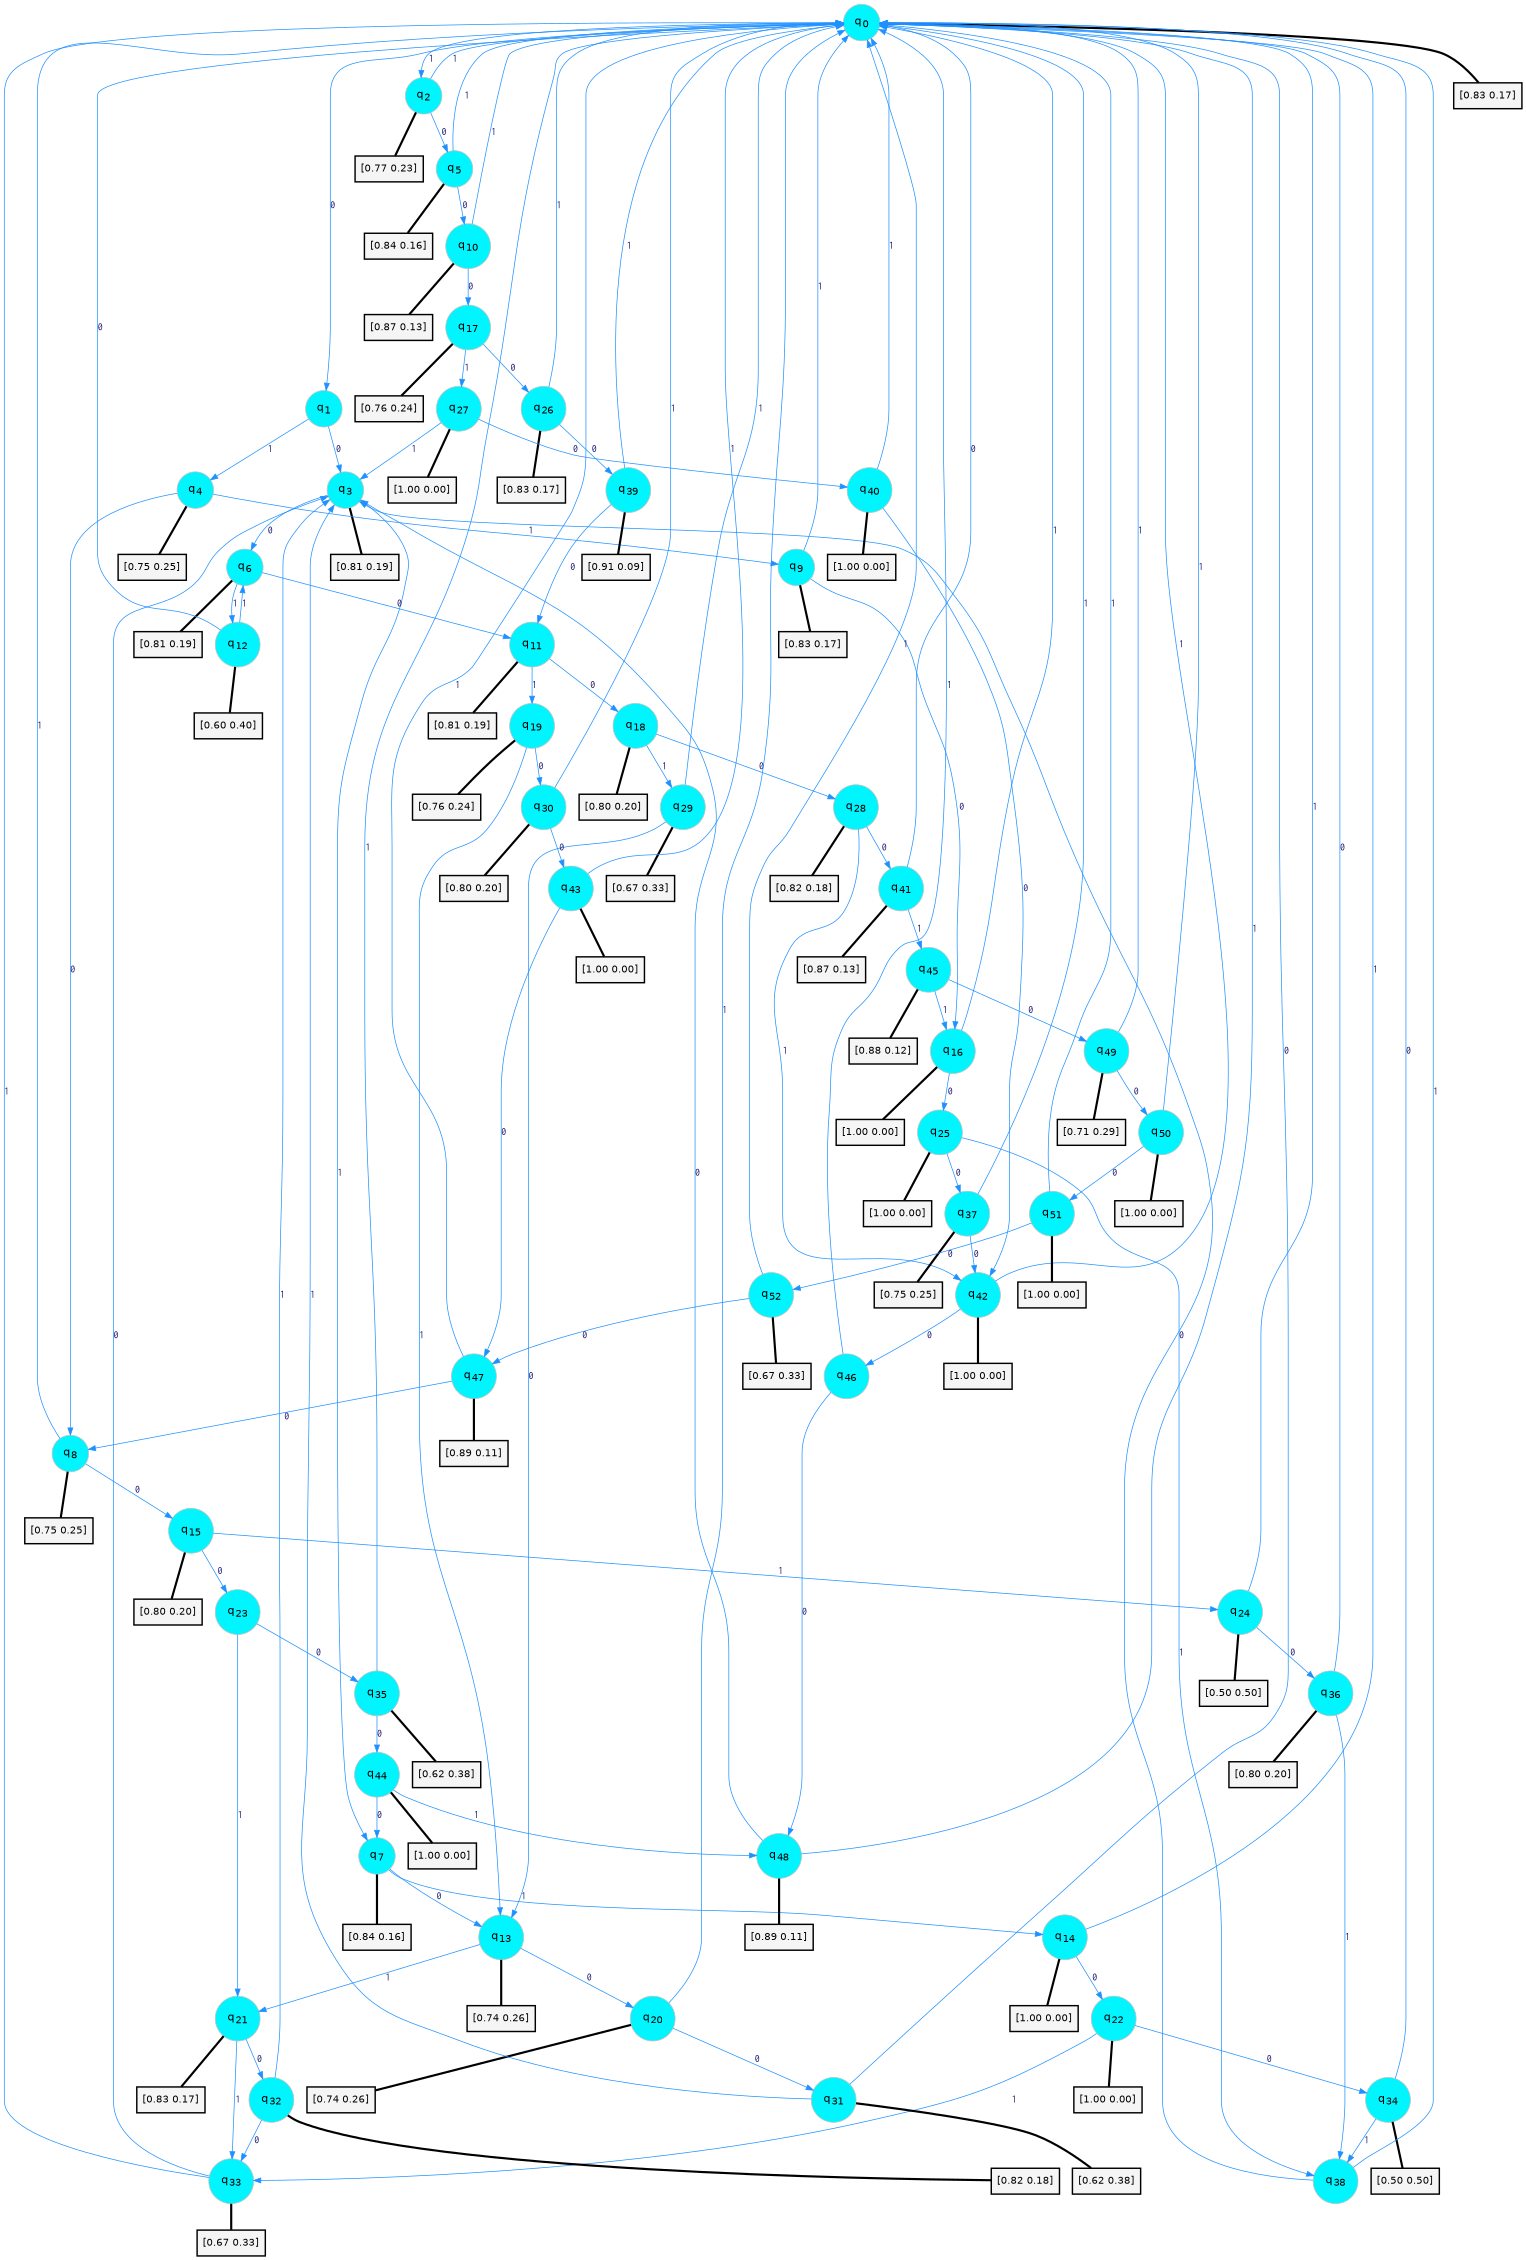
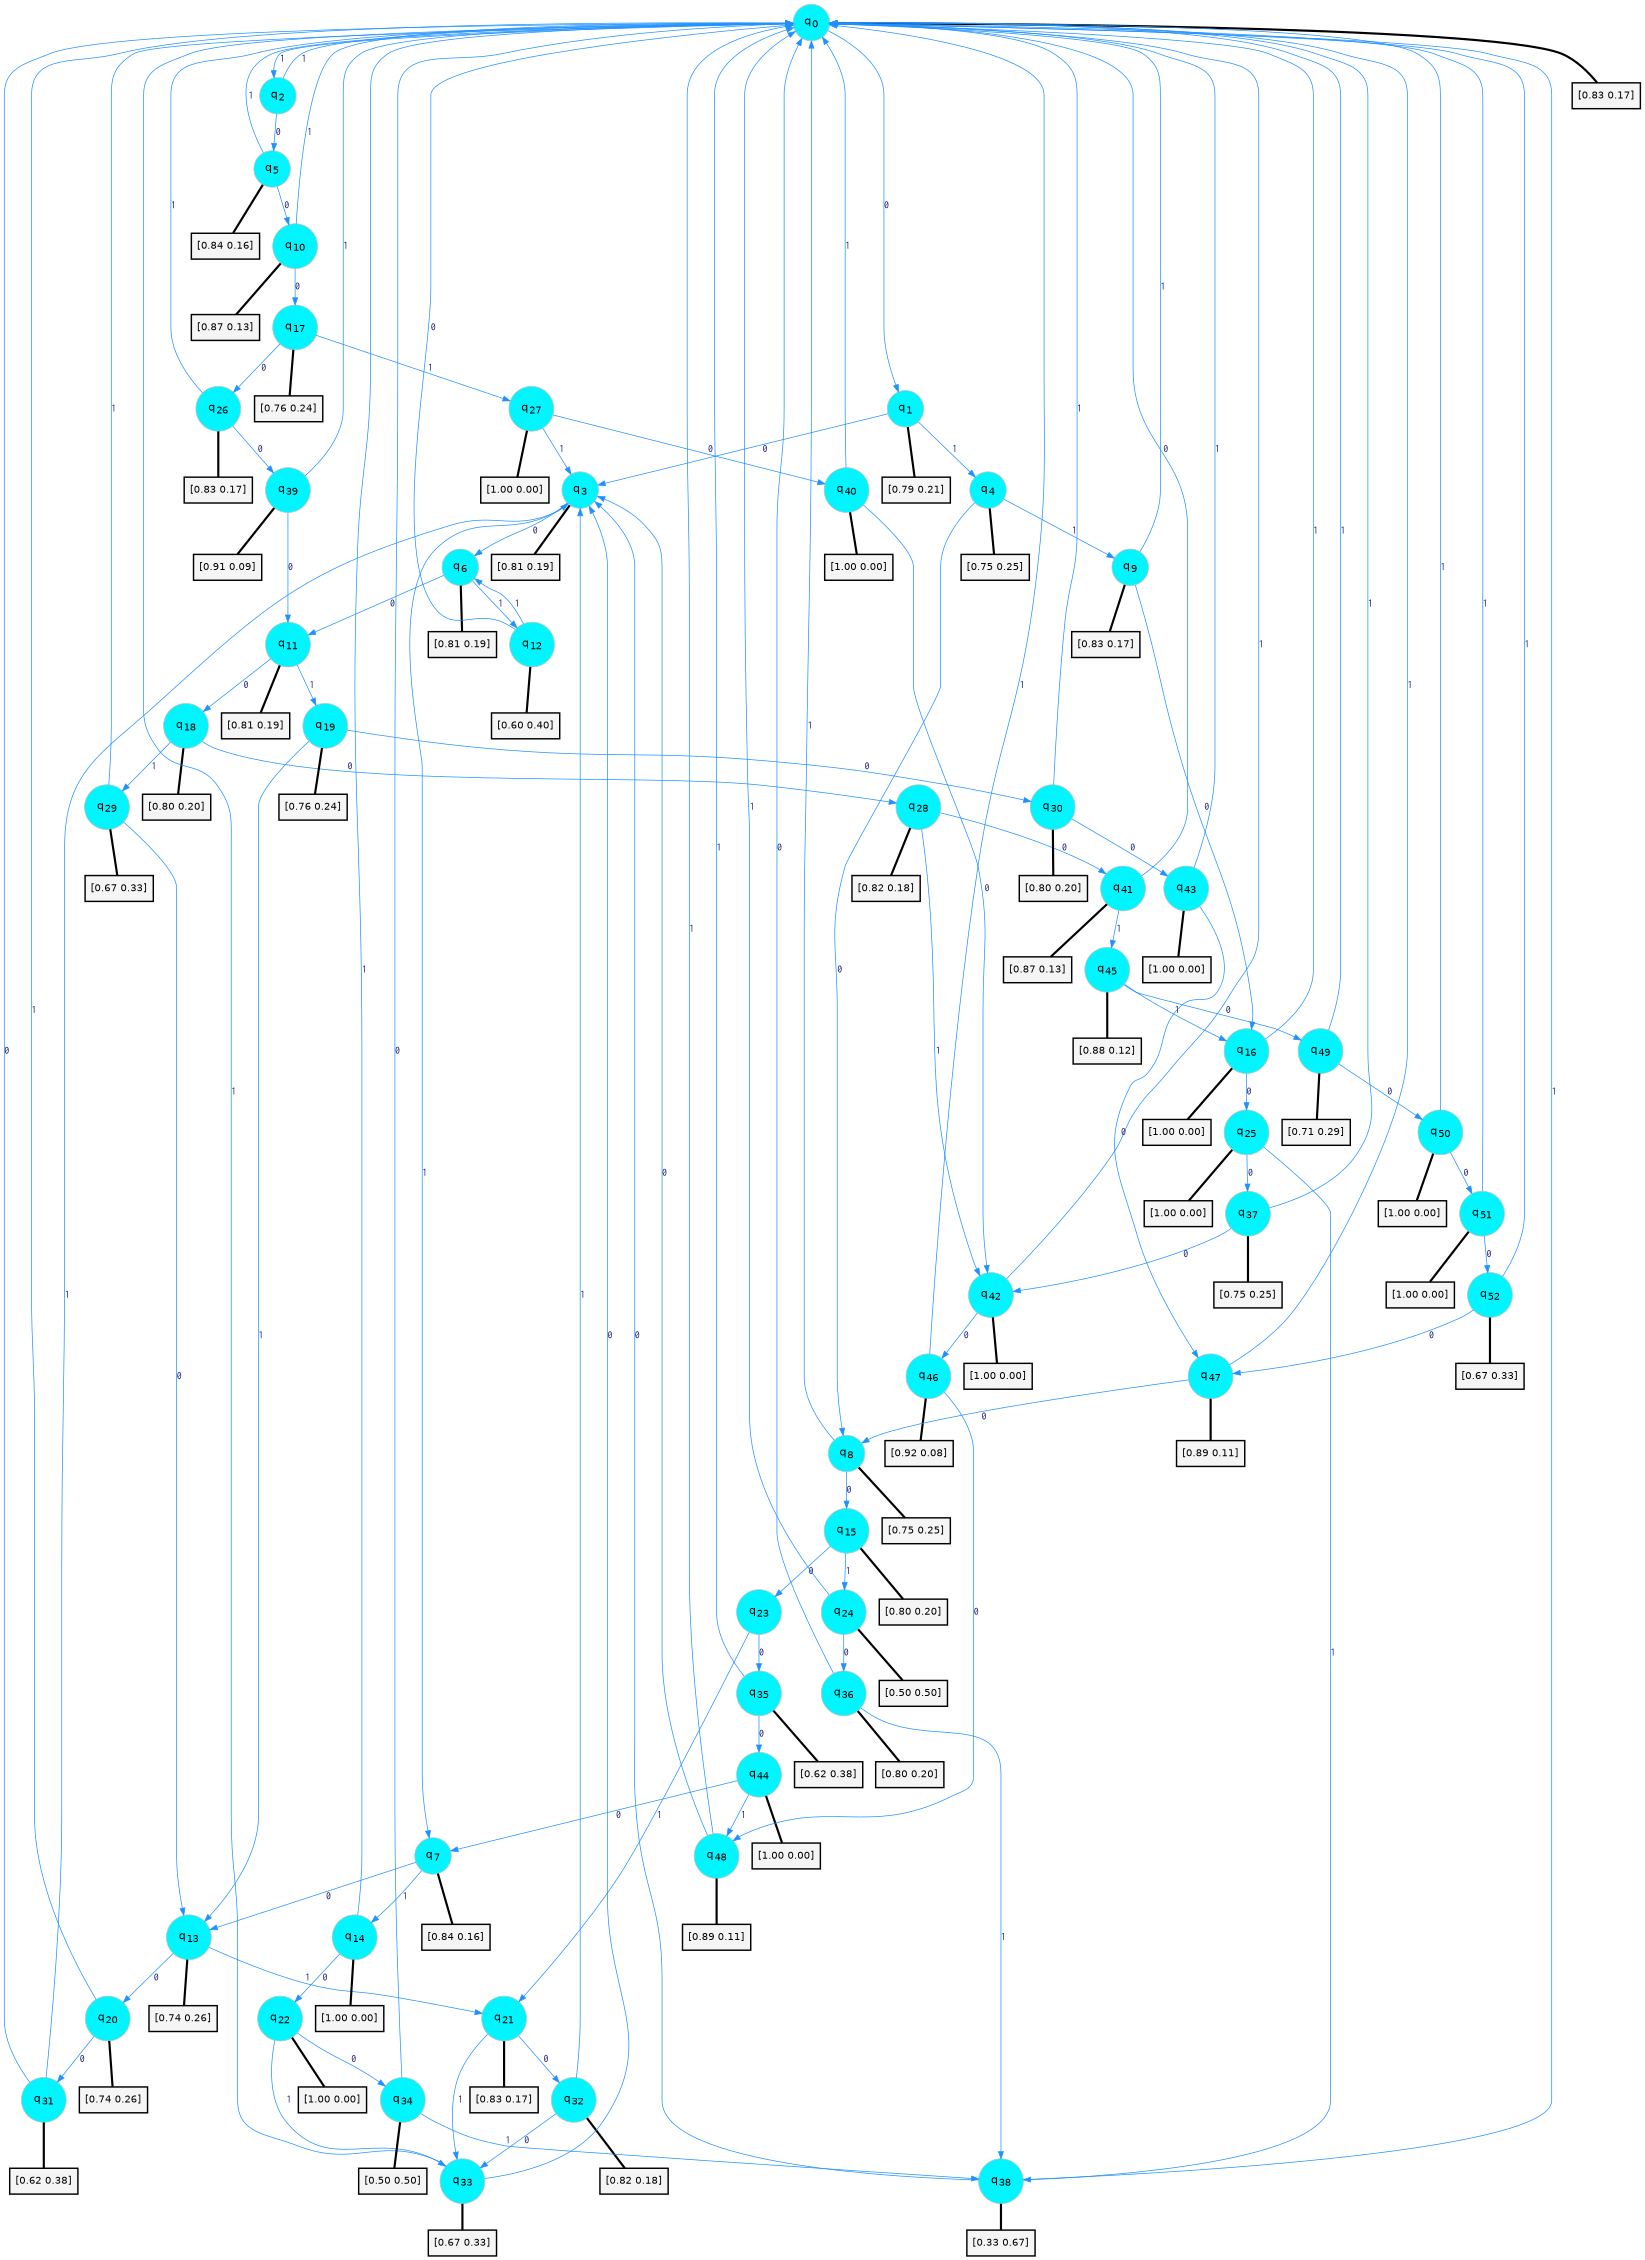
node "[0.77 0.23]": removed
node "[0.79 0.21]": added
node "[0.92 0.08]": added
node "[0.33 0.67]": added
